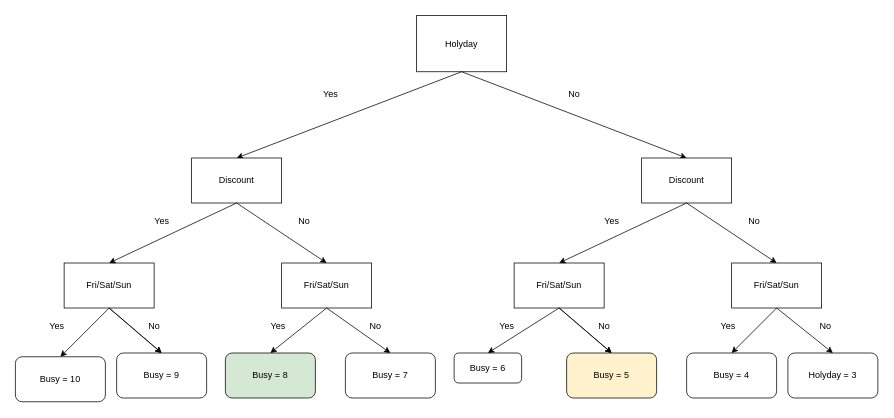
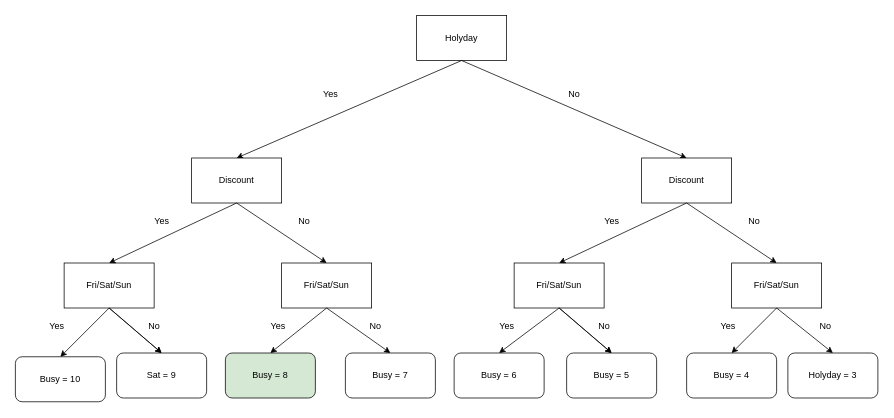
node "Holyday": size 90x56 -> 90x45
node "Busy = 6": size 68x30 -> 90x45
node "Busy = 9": label "Busy = 9" -> "Sat = 9"
node "Busy = 5": fillcolor #fff2cc -> #ffffff
